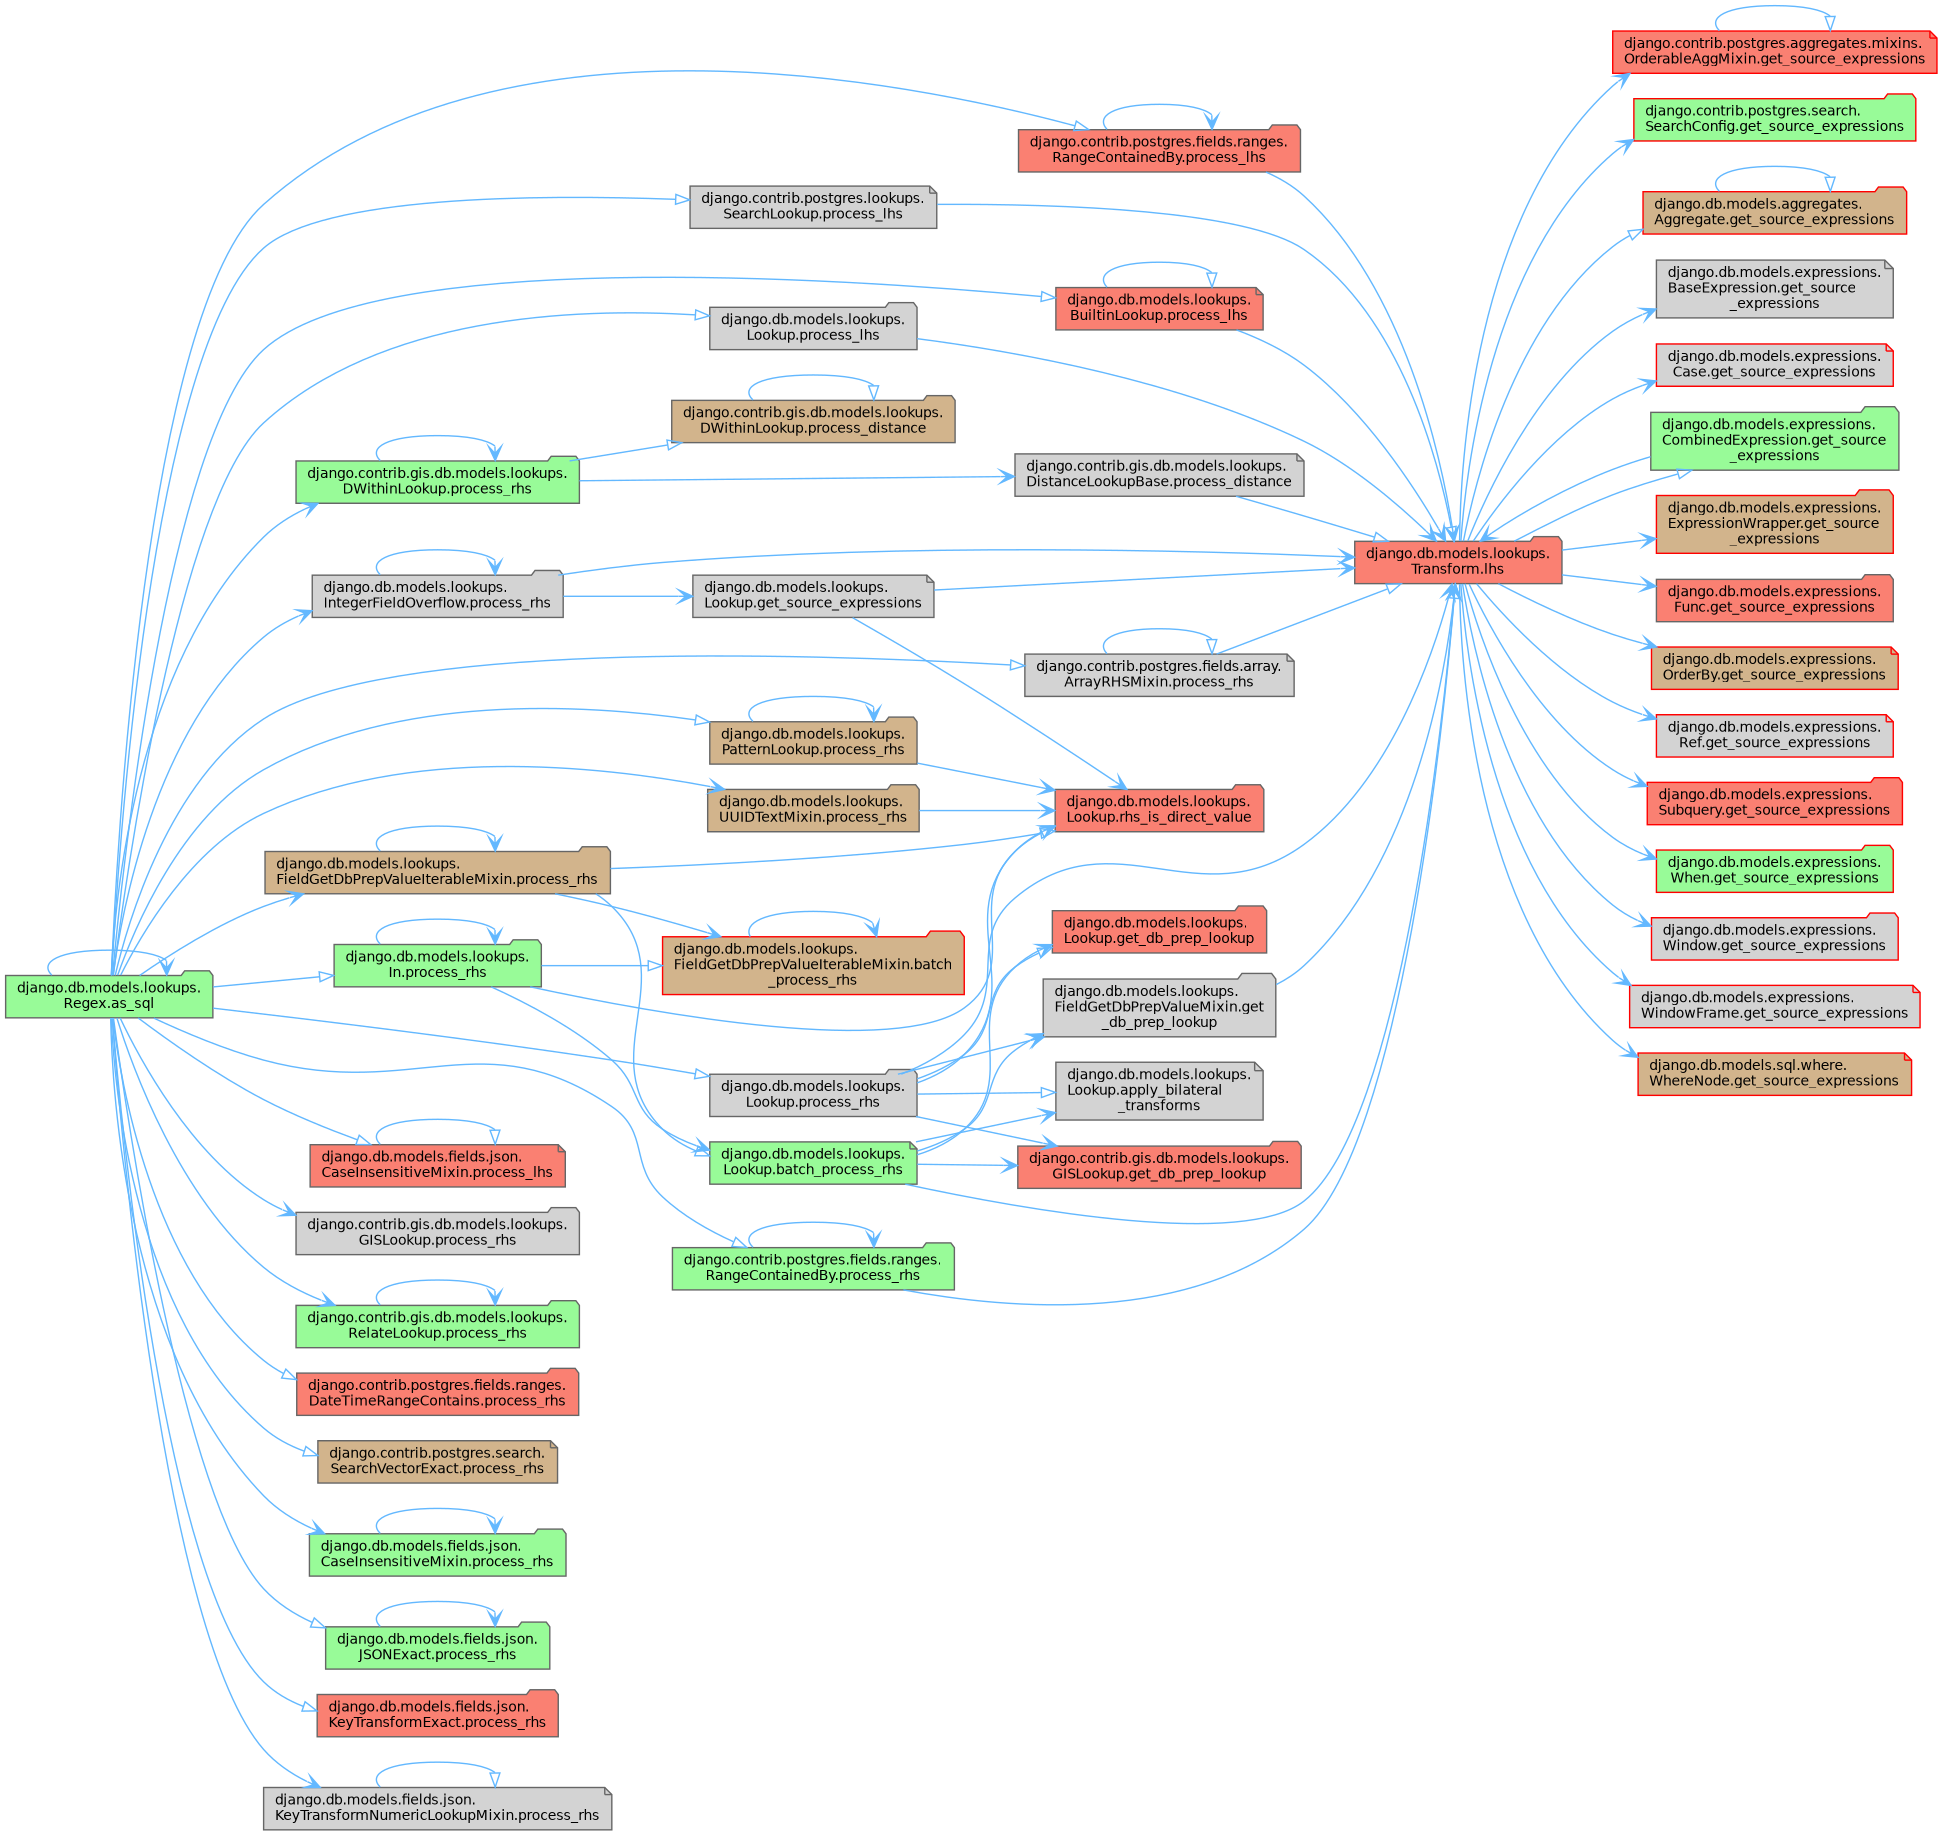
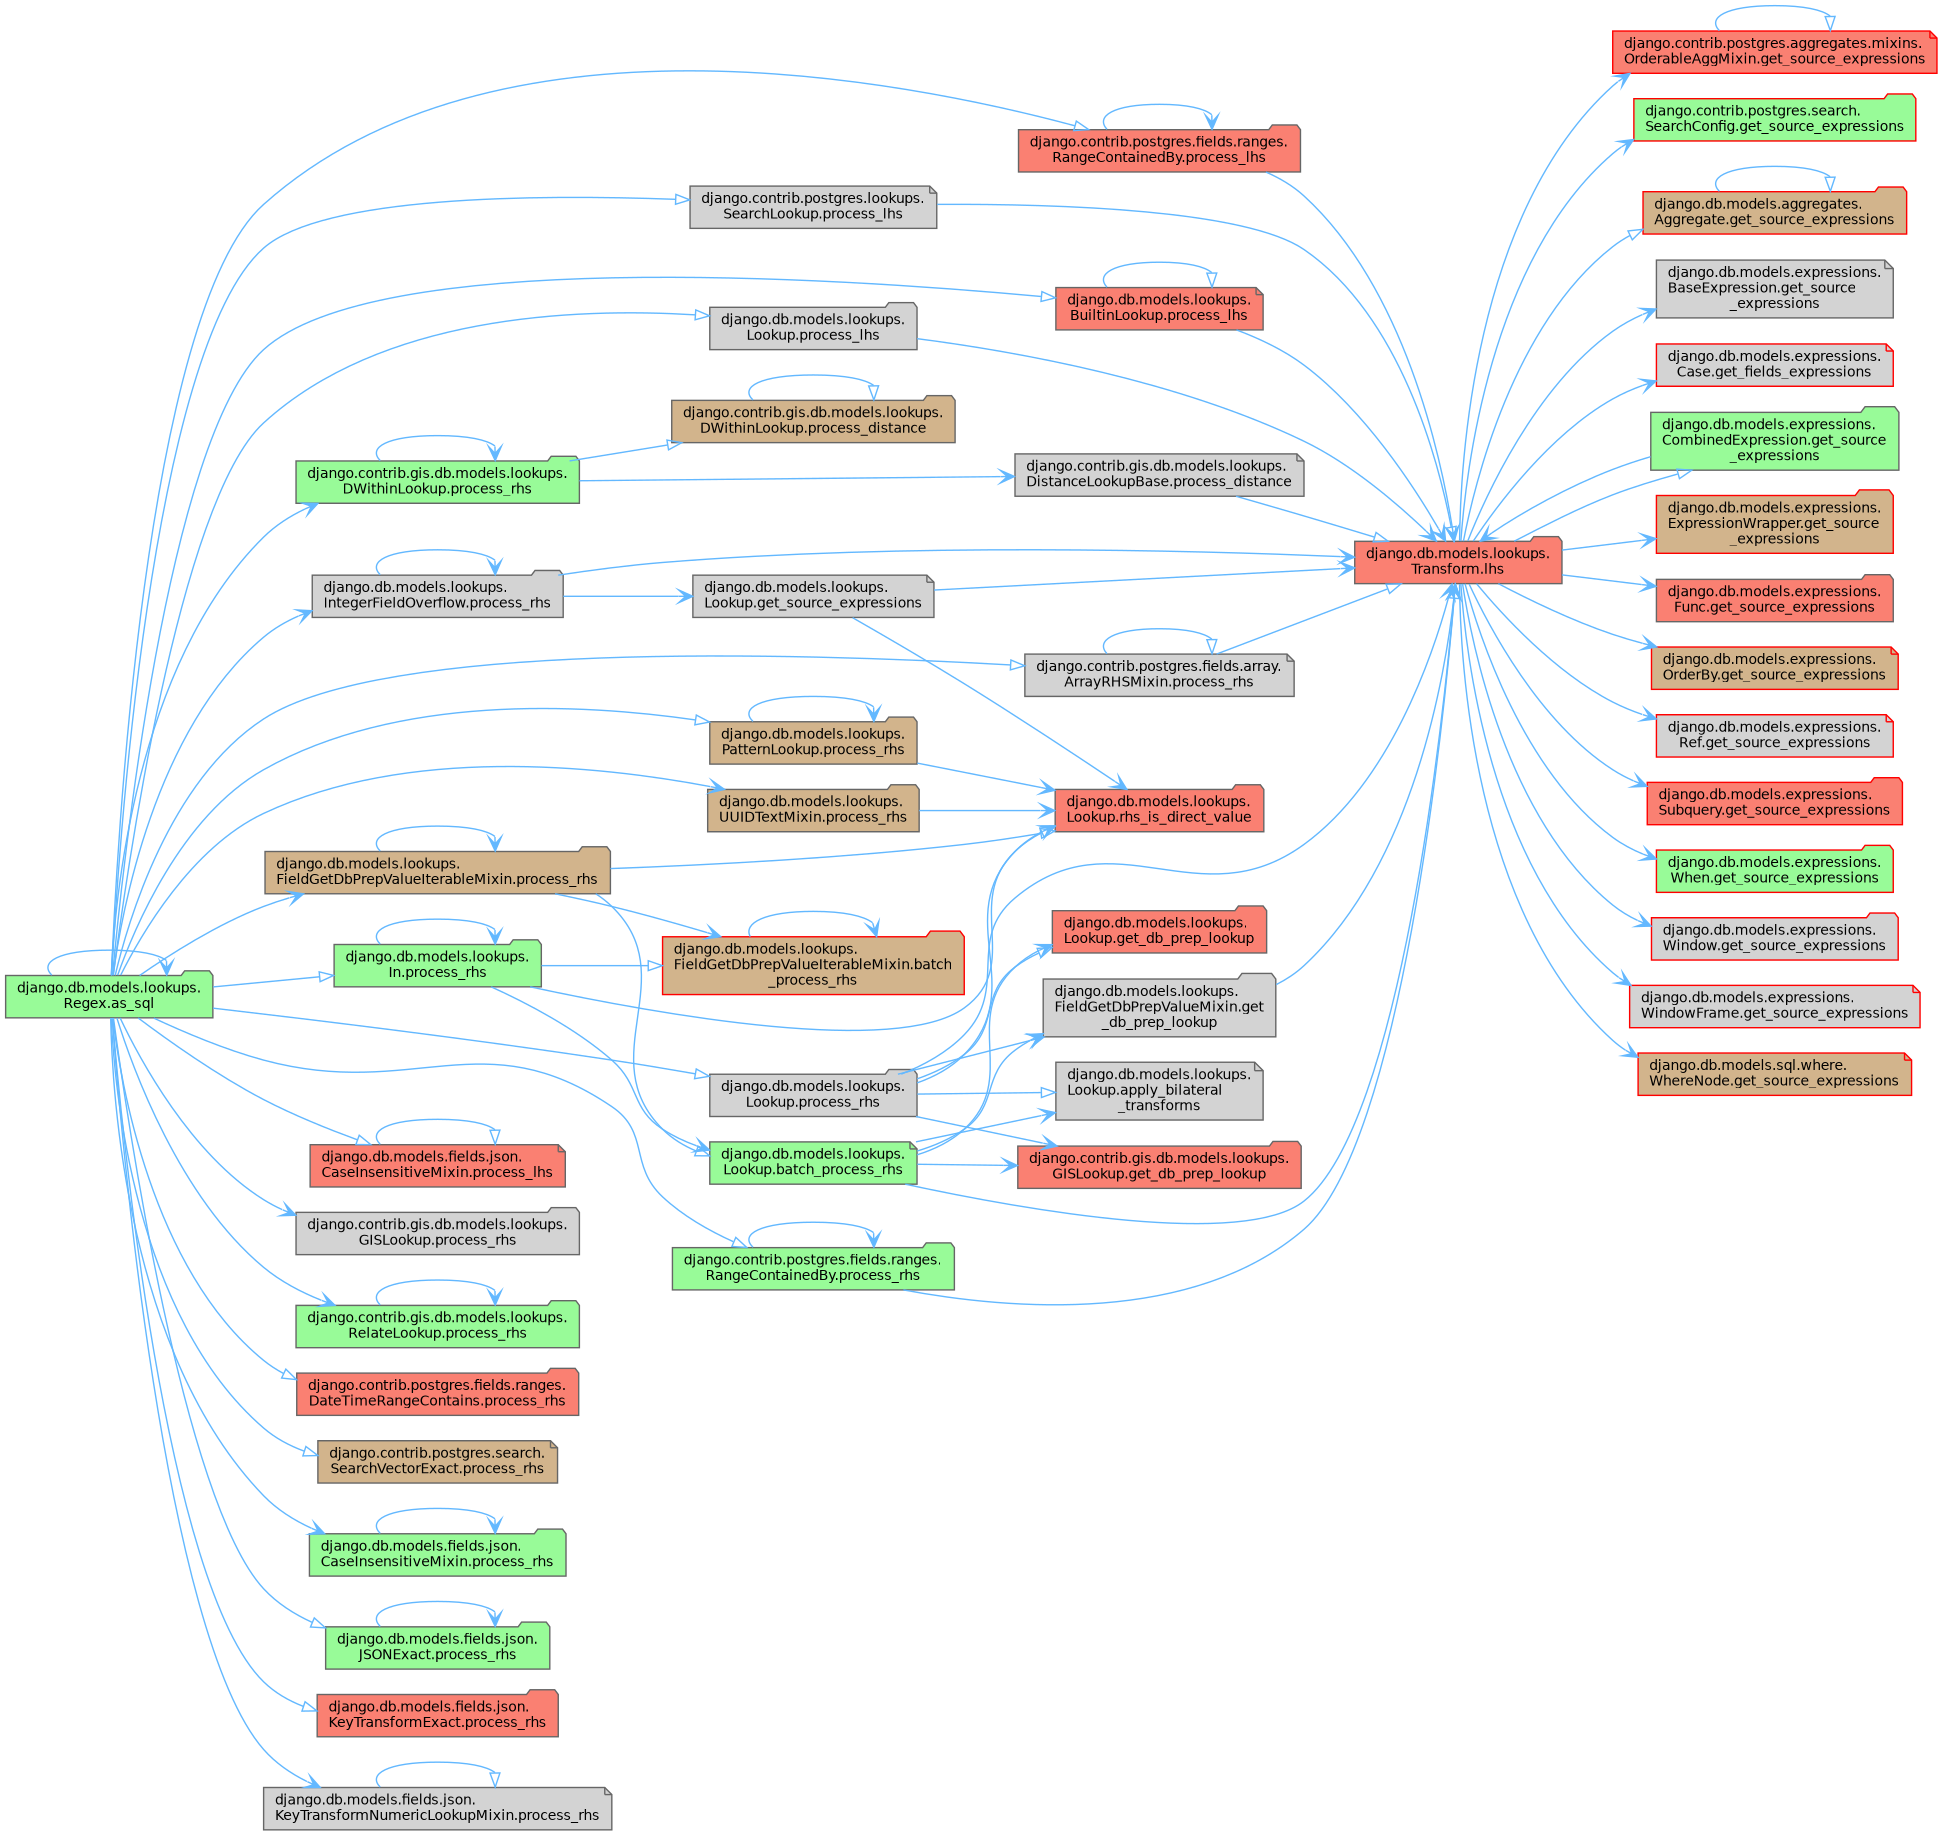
node "django.db.models.expressions. Case.get_source_expressions": label "django.db.models.expressions. Case.get_source_expressions" -> "django.db.models.expressions. Case.get_fields_expressions"
